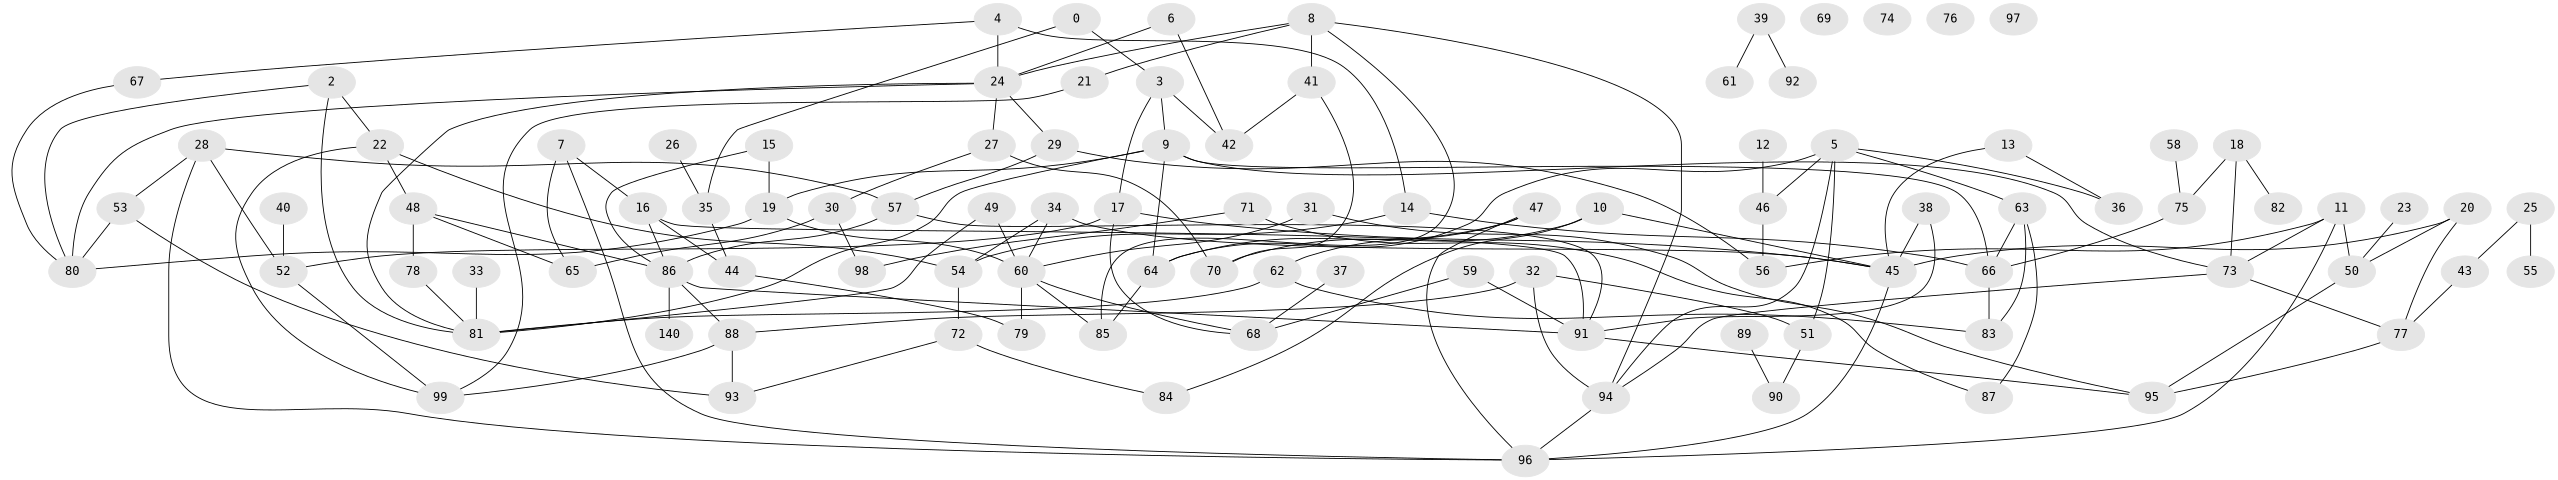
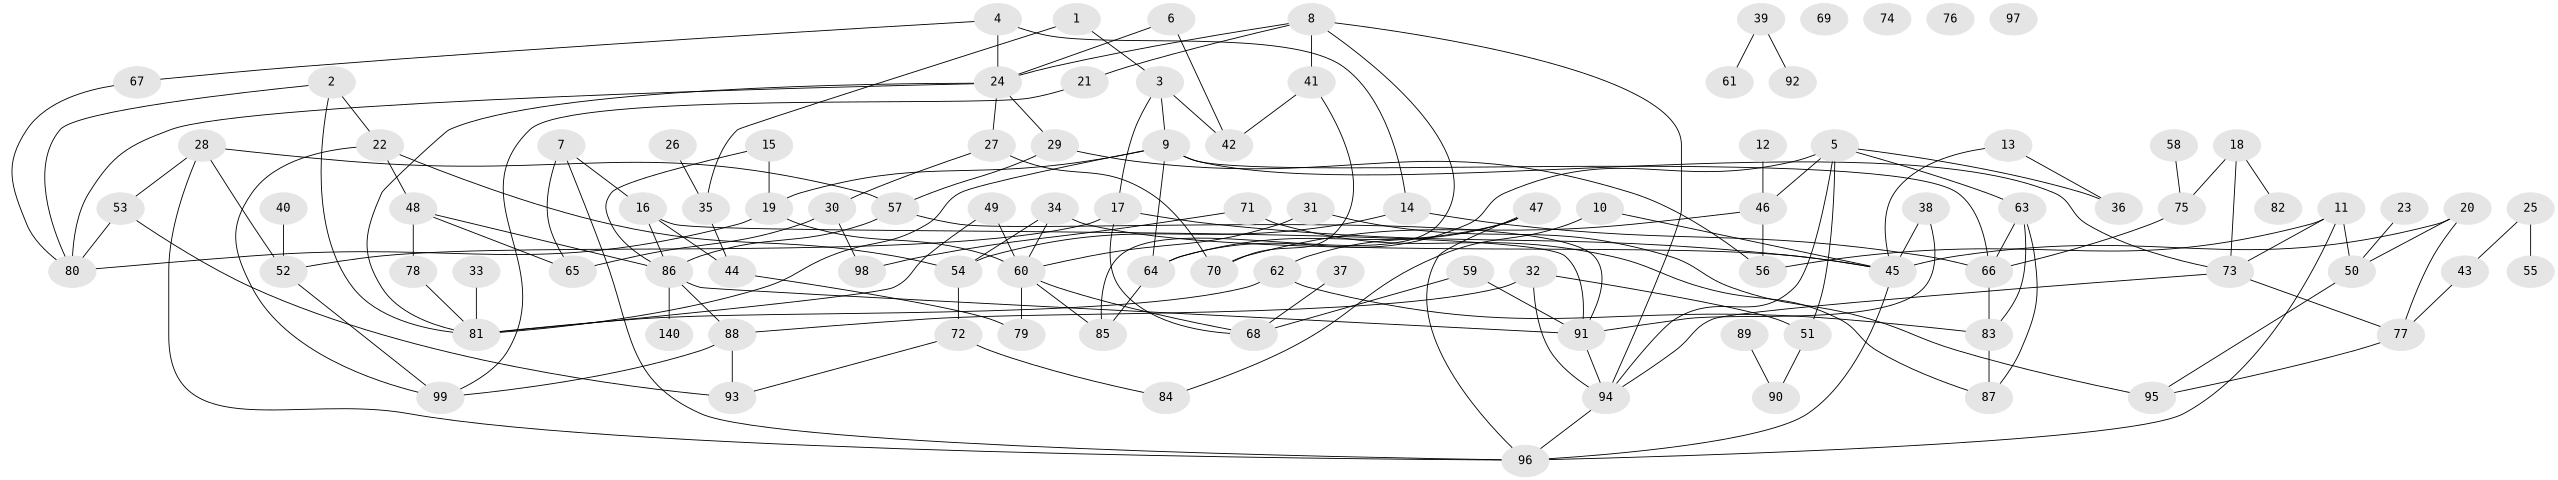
node "0": label "0" -> "1"
edge "10" -- "70": now "46" -- "70"
edge "91" -- "95": now "91" -- "94"
edge "83" -- "87": added
